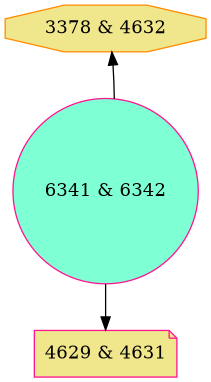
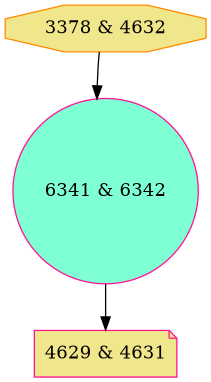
edge "6341 & 6342" -> "3378 & 4632": reversed
